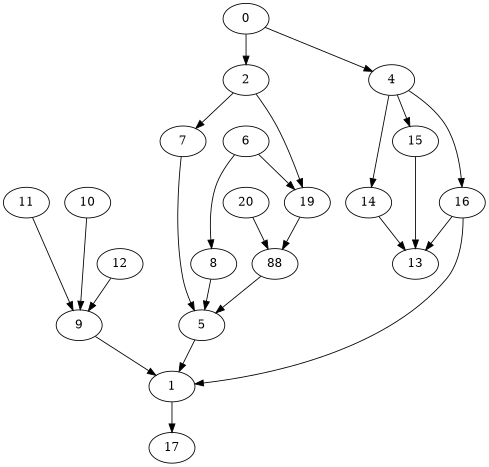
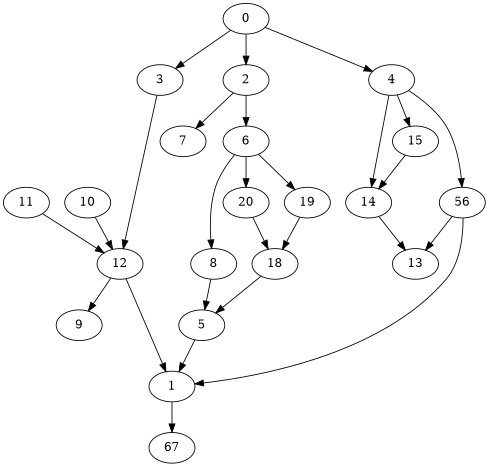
node "3": added
edge "2" -> "19": now "2" -> "6"
edge "6" -> "20": added
edge "15" -> "13": now "15" -> "14"
node "16": label "16" -> "56"
edge "7" -> "5": removed
edge "11" -> "9": now "11" -> "12"
edge "10" -> "9": now "10" -> "12"
node "88": label "88" -> "18"
edge "9" -> "1": now "12" -> "1"
node "17": label "17" -> "67"
